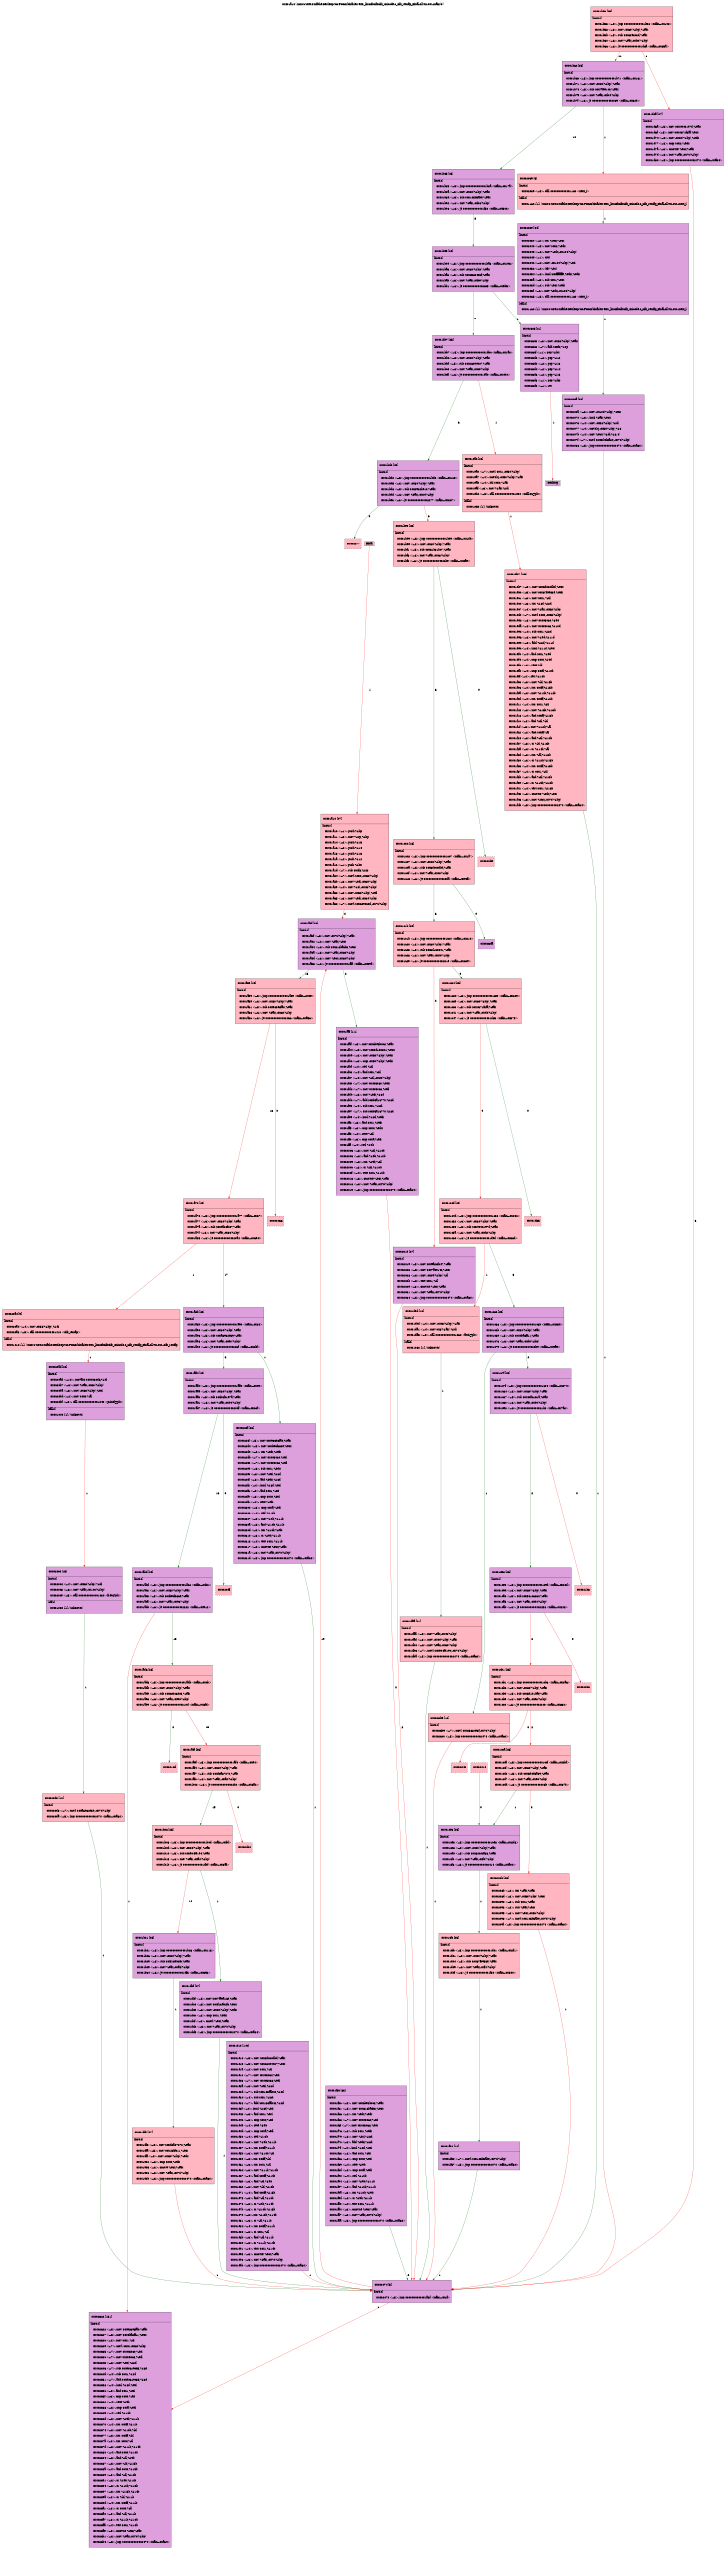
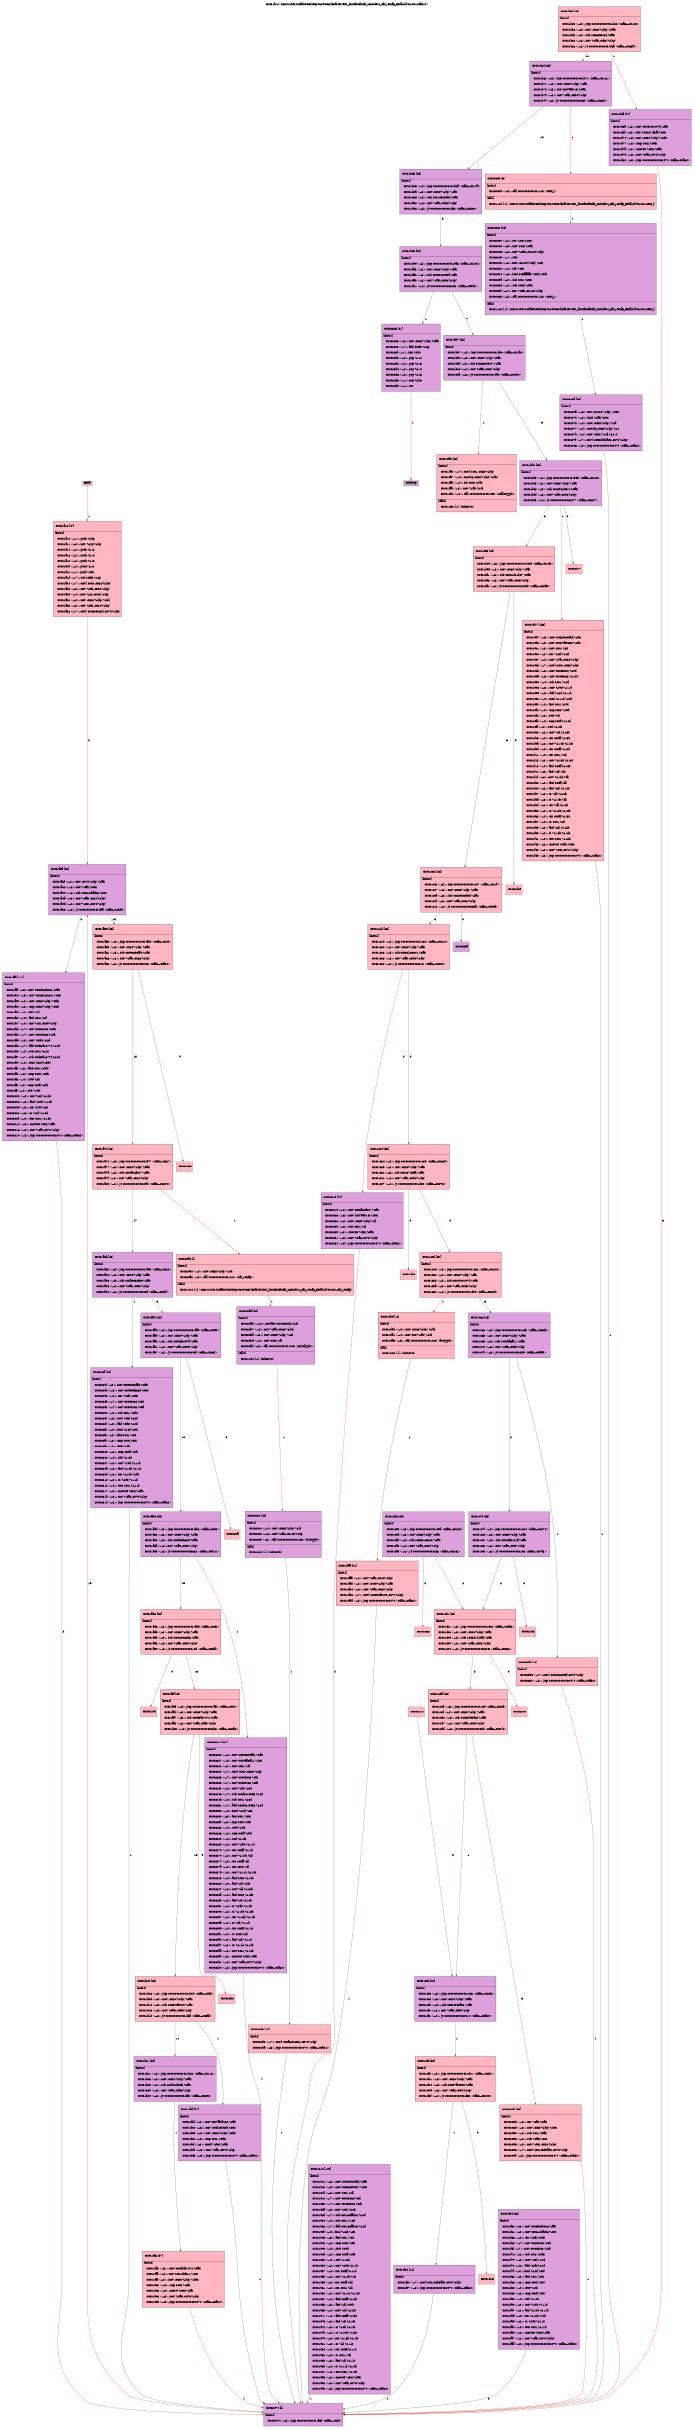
edge "0x401ea0 [23]" -> "0x401eb7 [153]": now "0x401bd0 [25]" -> "0x401eb7 [153]"
edge "0x401c7f [25]" -> "0x401c98 [25]": now "0x401c7f [25]" -> "0x401cb1 [25]"
node "0x401d15": added
edge "0x402474 [5]" -> "0x402322 [151]": reversed
